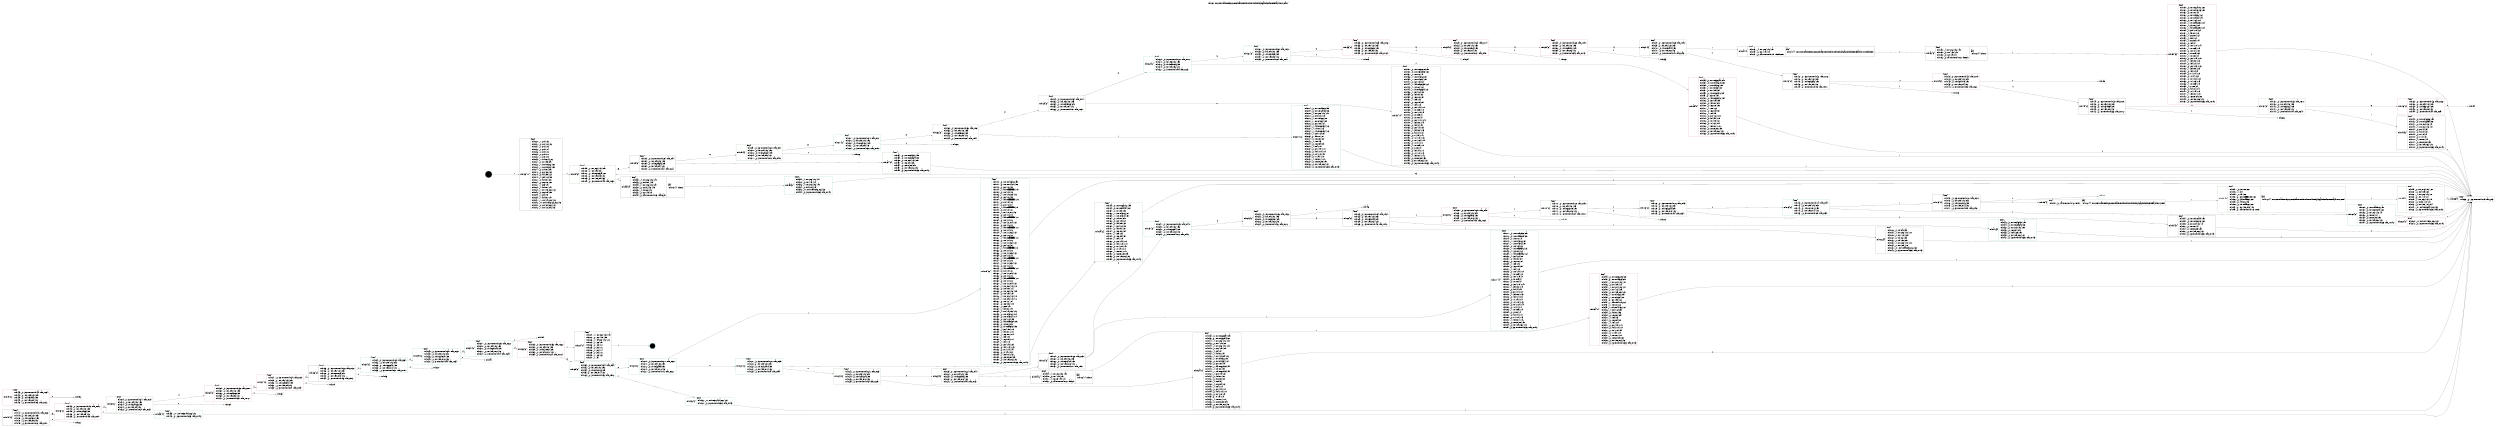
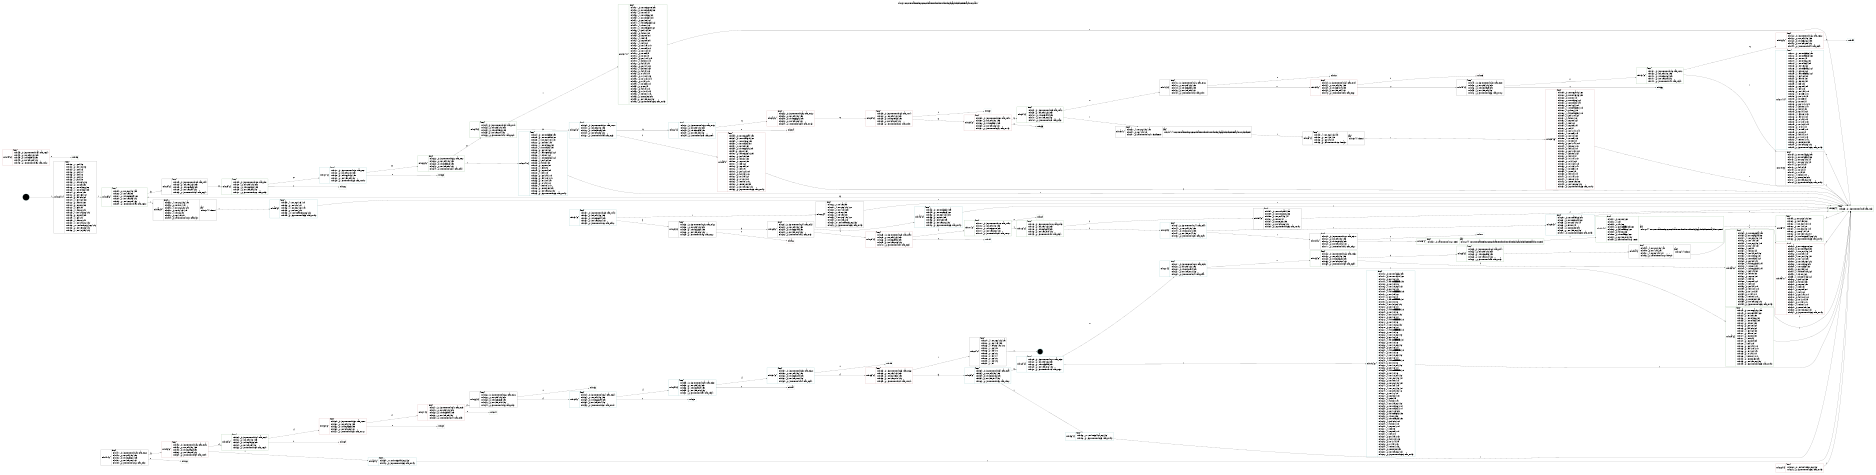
node "0x4023bd": removed
edge "0x40134f [28]" -> "0x401927 [147]": label " 22" -> " 1"
node "0x401a84 [30]": removed
node "0x40167b [28]": removed
